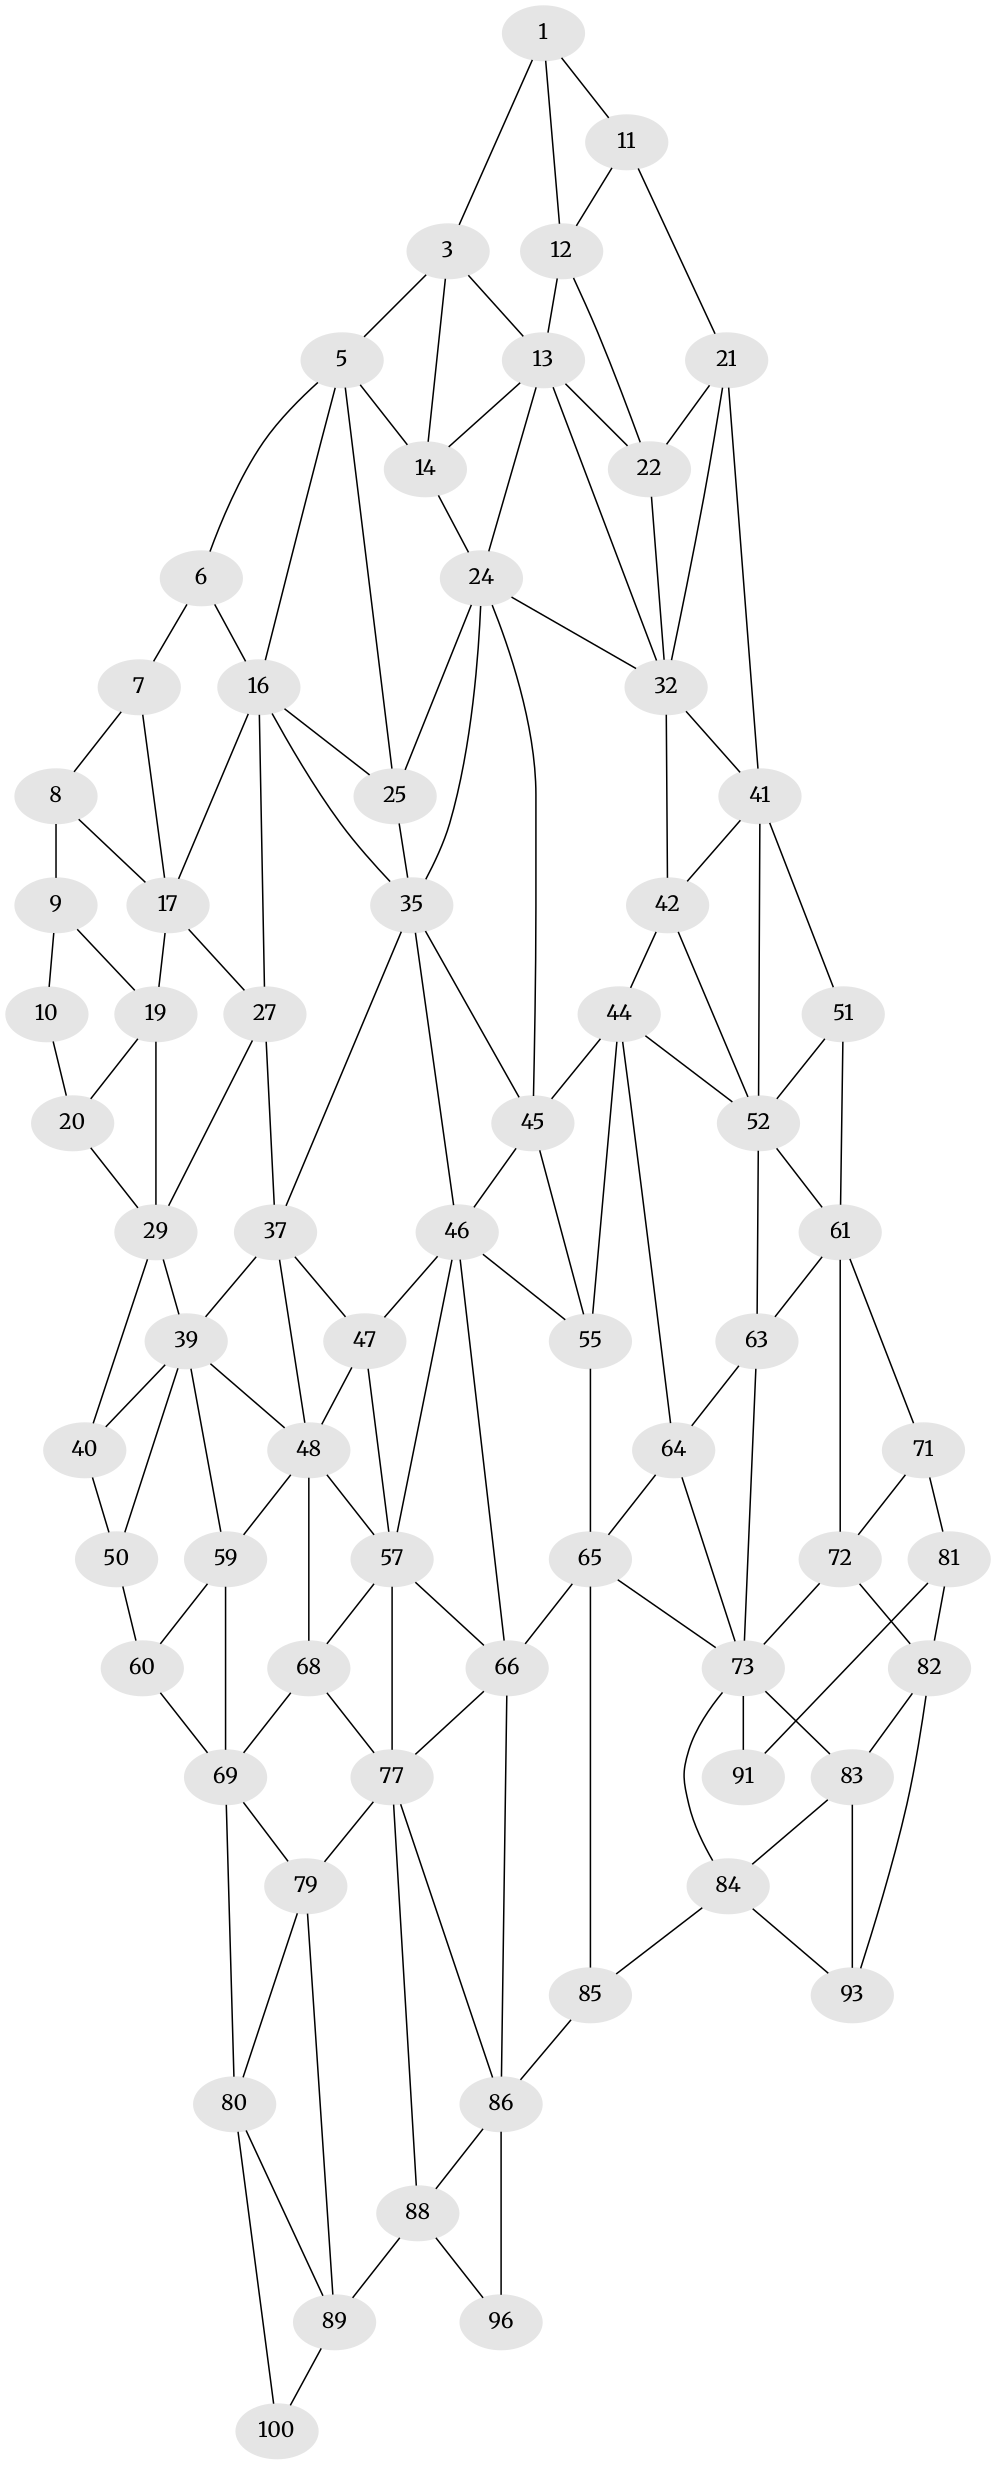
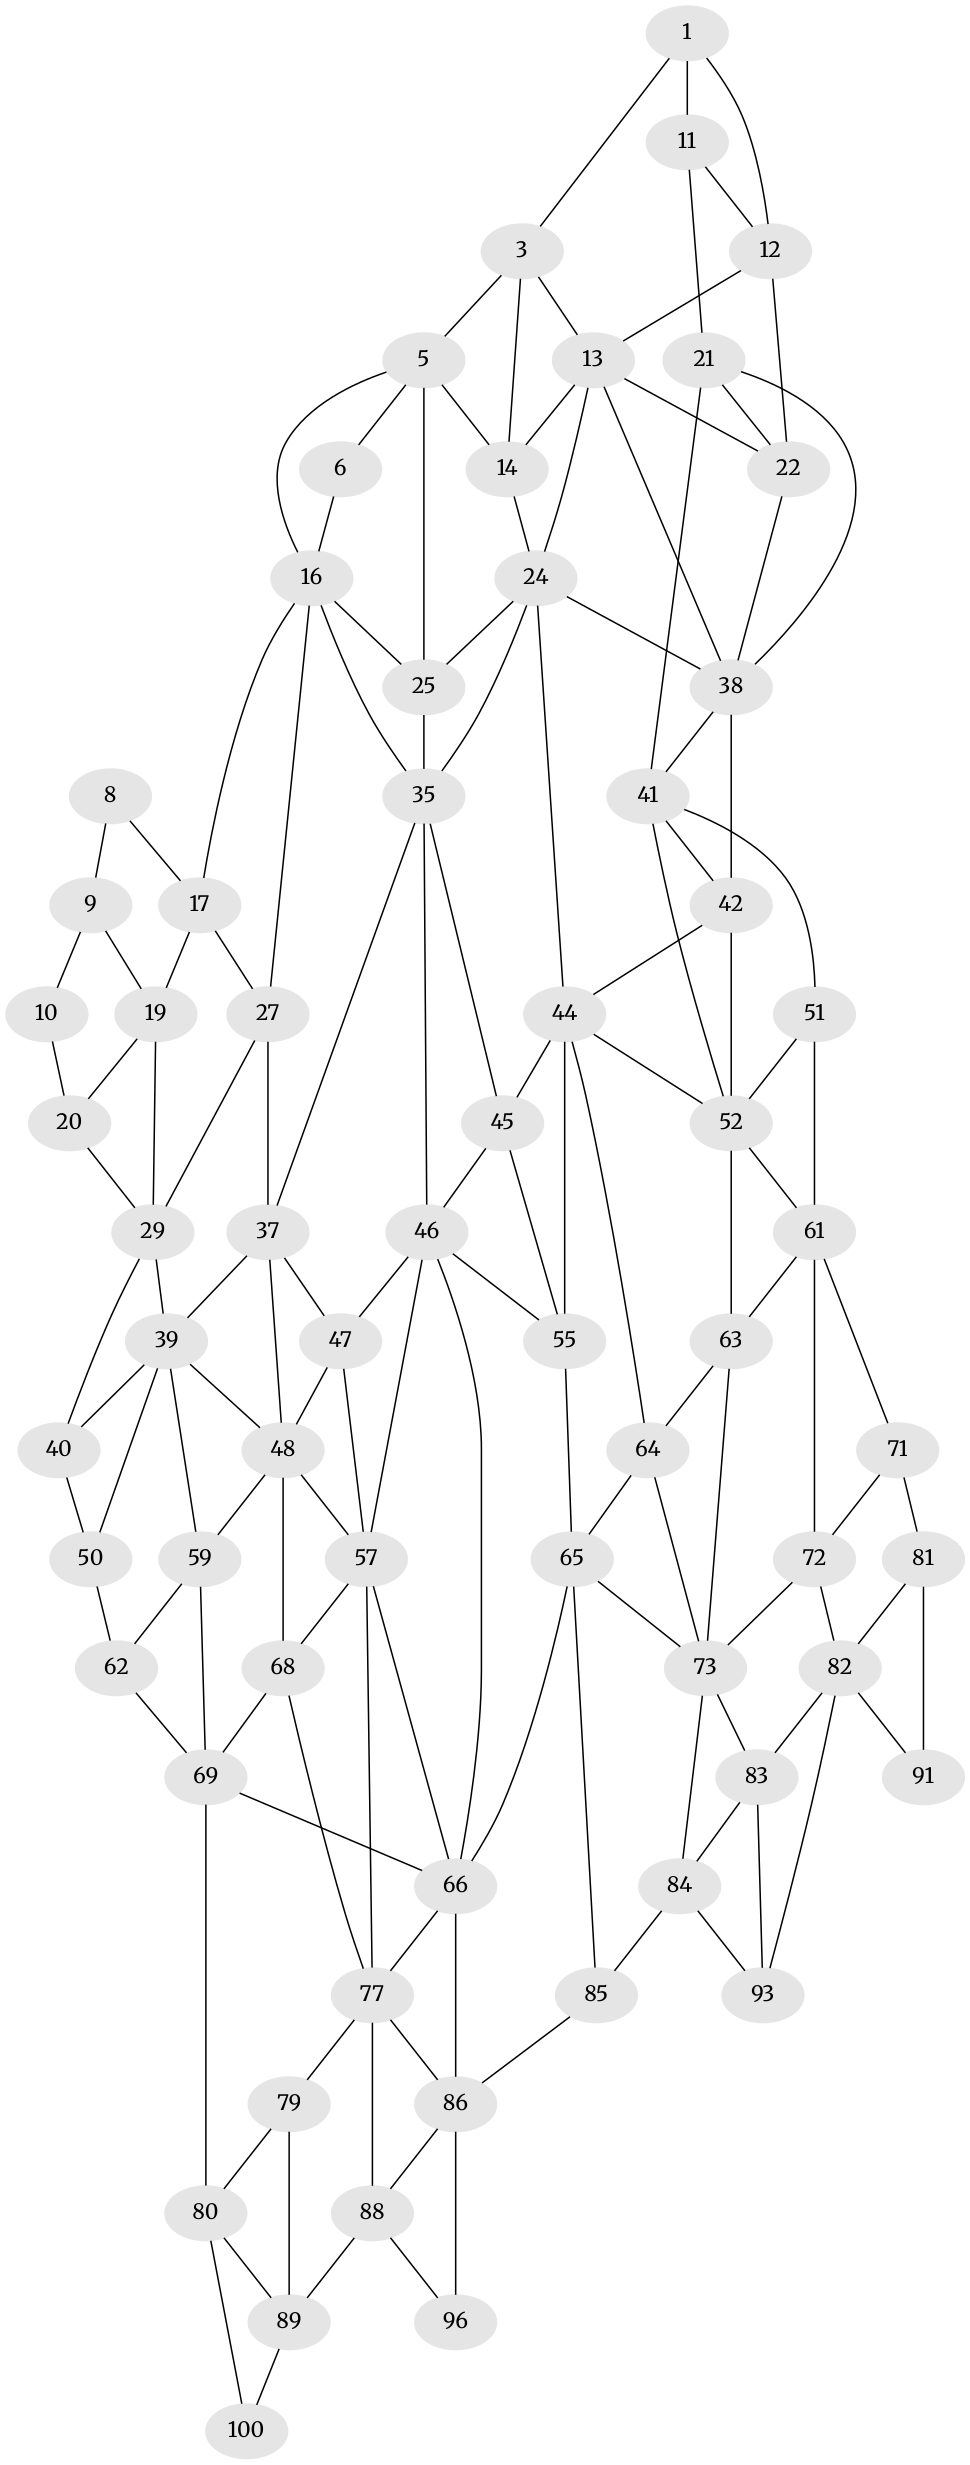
node "7": removed
node "32": label "32" -> "38"
edge "24" -- "45": now "24" -- "44"
node "60": label "60" -> "62"
edge "73" -- "91": now "82" -- "91"
edge "69" -- "79": now "69" -- "66"
